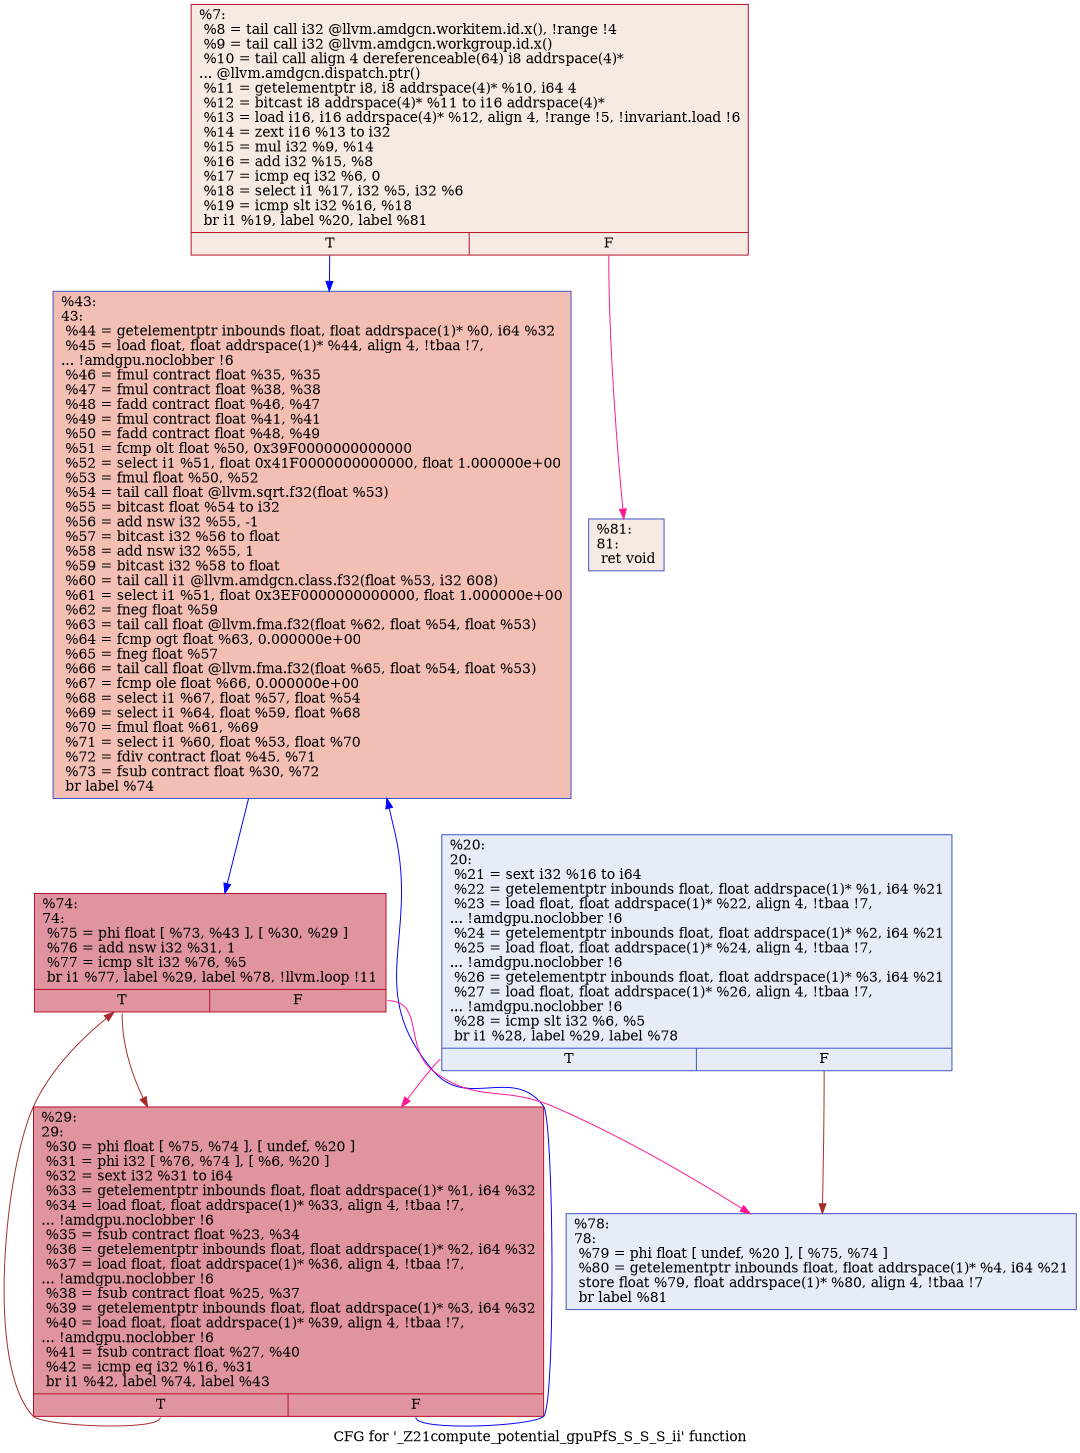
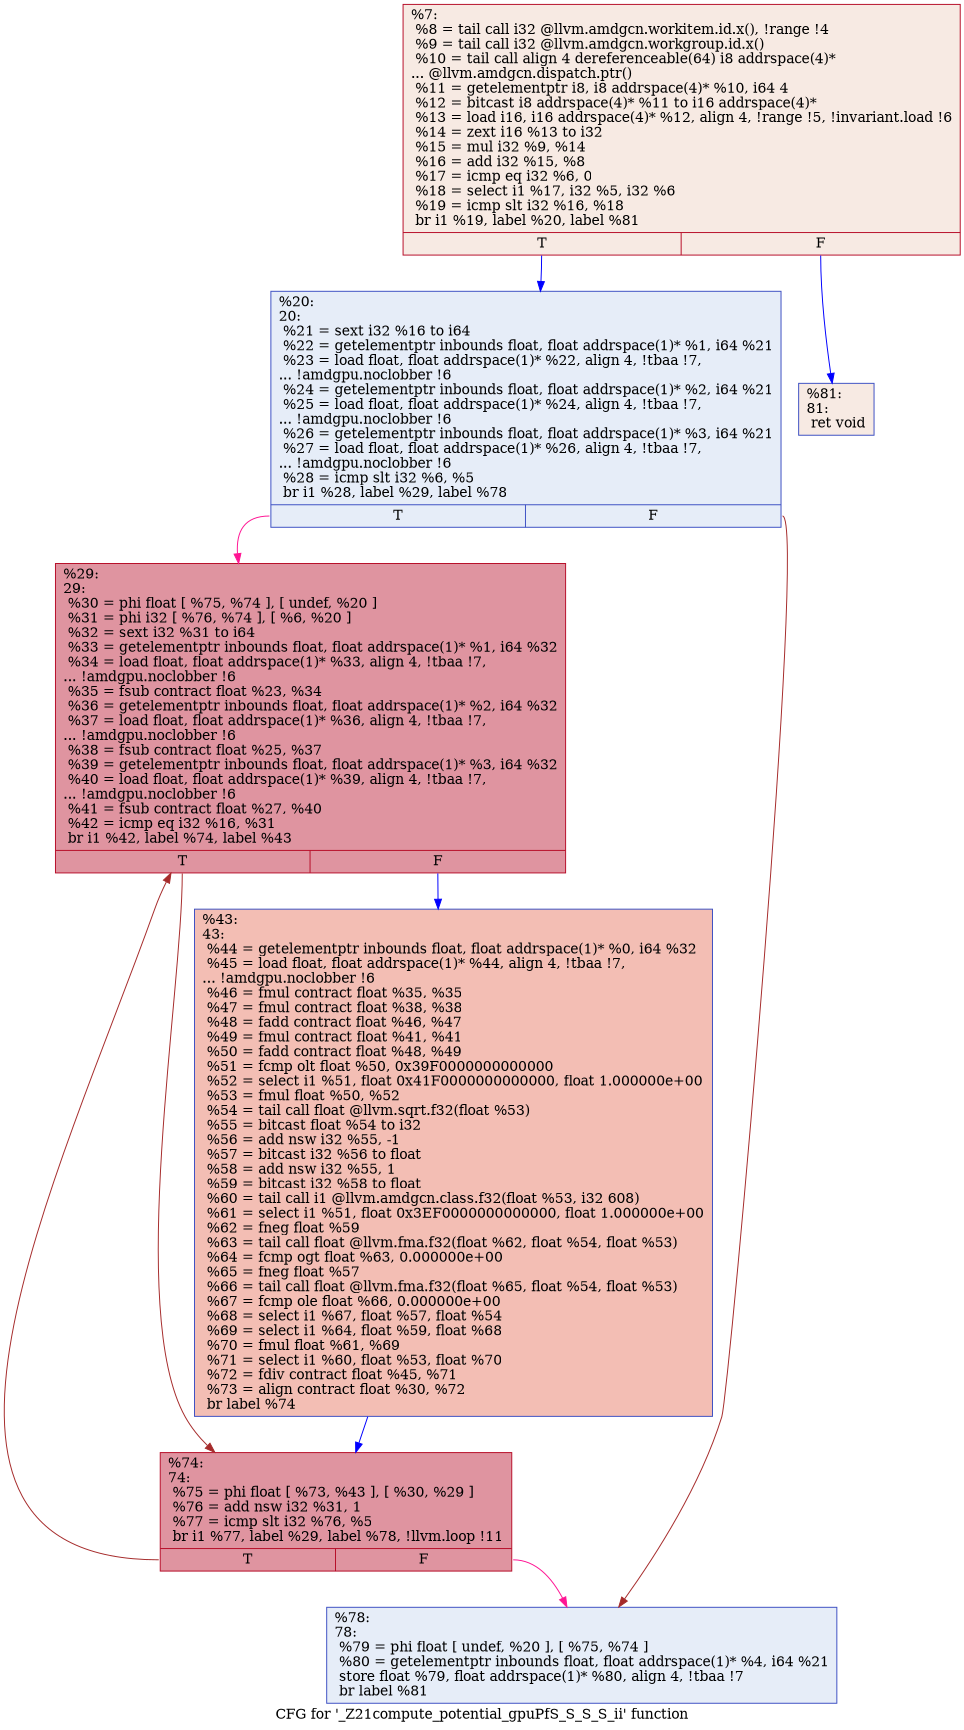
edge "%7:" -> "%43:": now "%7:" -> "%20:"
edge "%7:" -> "%81:": color deeppink -> blue
node "%43:": text "%73 = fsub contract float %30, %72" -> "%73 = align contract float %30, %72"
